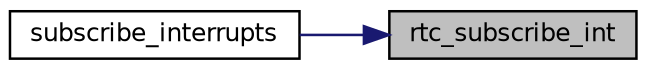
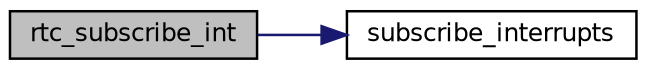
edge "subscribe_interrupts" -> "rtc_subscribe_int": reversed
